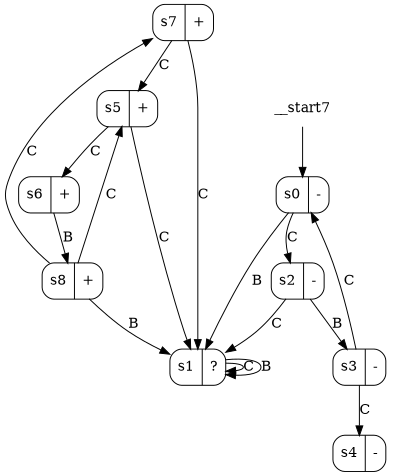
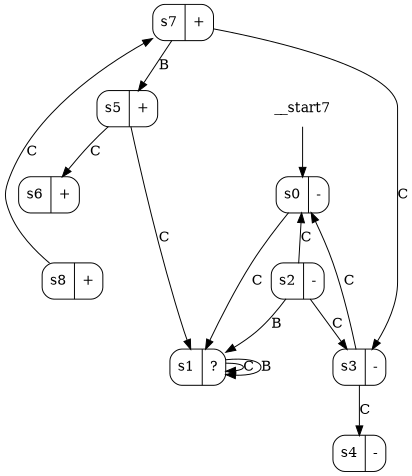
edge "s7" -> "s5": label "C" -> "B"
edge "s7" -> "s1": now "s7" -> "s3"
edge "s8" -> "s5": removed, label "C"
edge "s6" -> "s8": removed, label "B"
edge "s0" -> "s2": reversed
edge "s0" -> "s1": label "B" -> "C"
edge "s2" -> "s1": label "C" -> "B"
edge "s2" -> "s3": label "B" -> "C"
edge "s8" -> "s1": removed, label "B"
